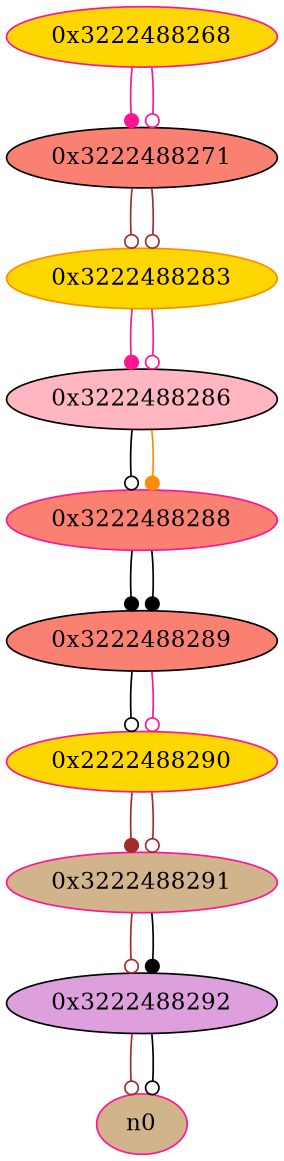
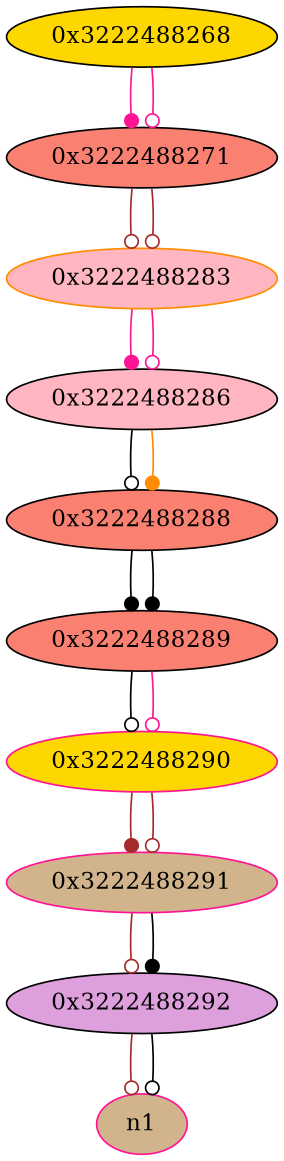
node "0x3222488268": color deeppink -> black
node "0x3222488283": fillcolor gold -> lightpink
node "0x3222488288": color deeppink -> black
node "0x2222488290": label "0x2222488290" -> "0x3222488290"
node "n0": label "n0" -> "n1"
